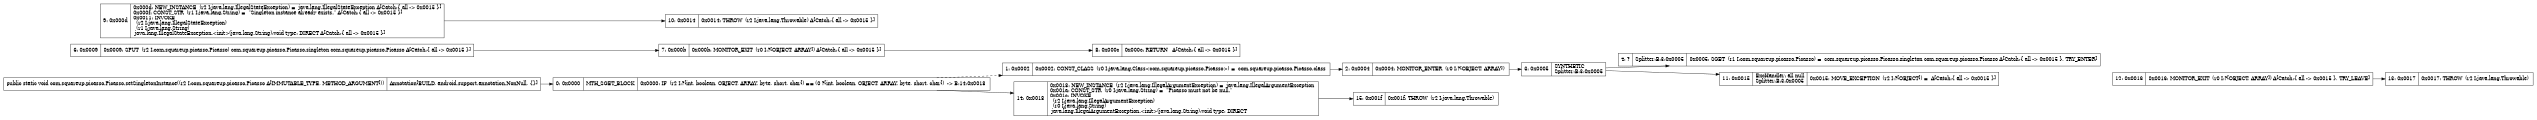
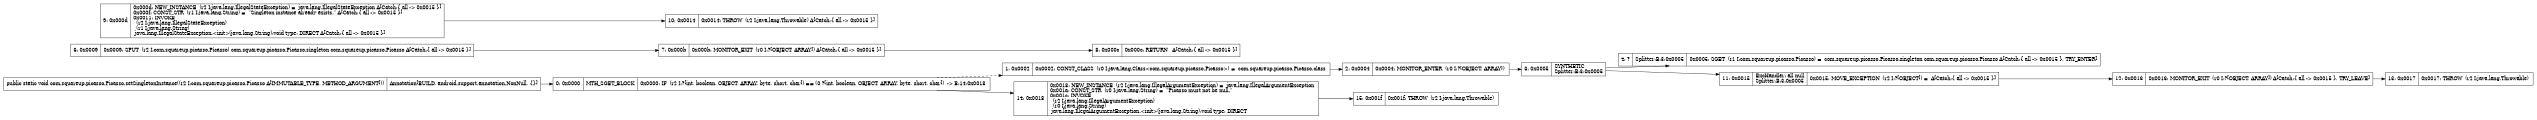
edge "11: 0x0015" -> "12: 0x0016": added
